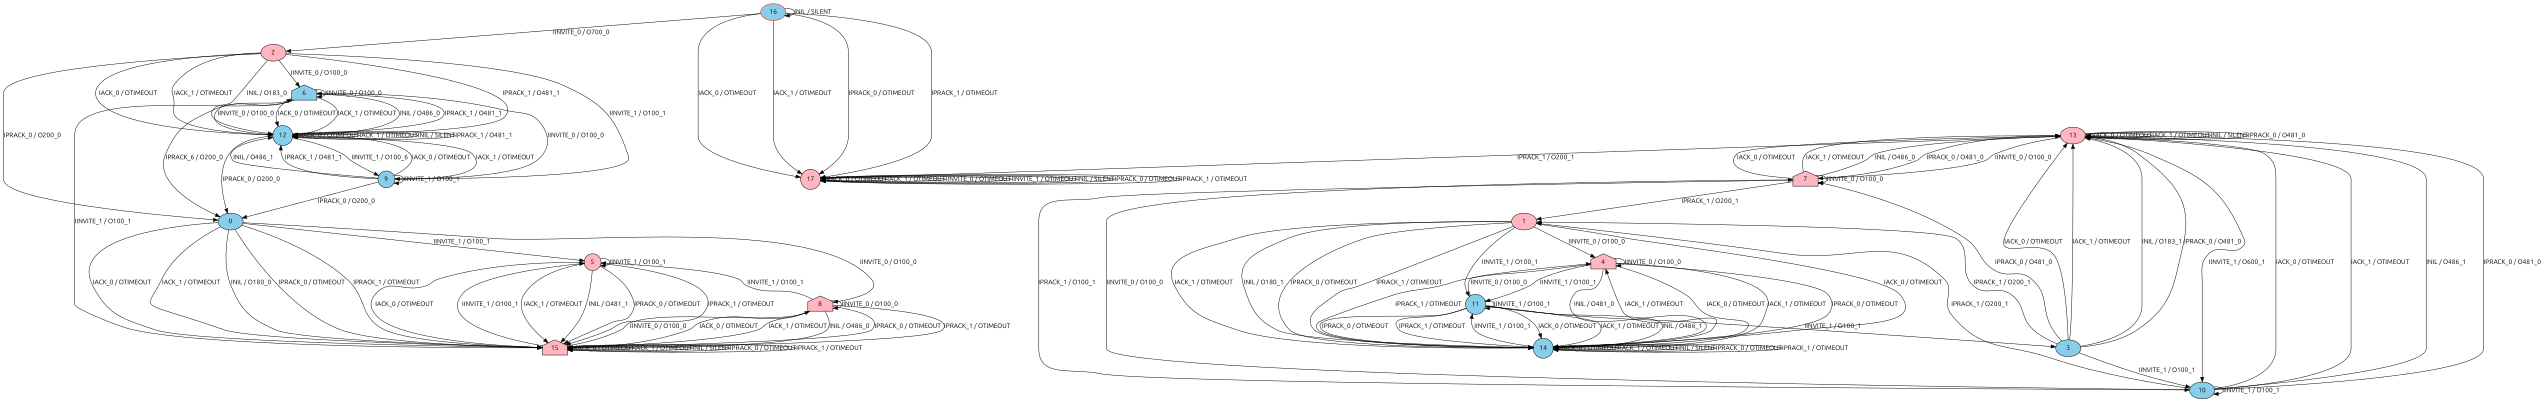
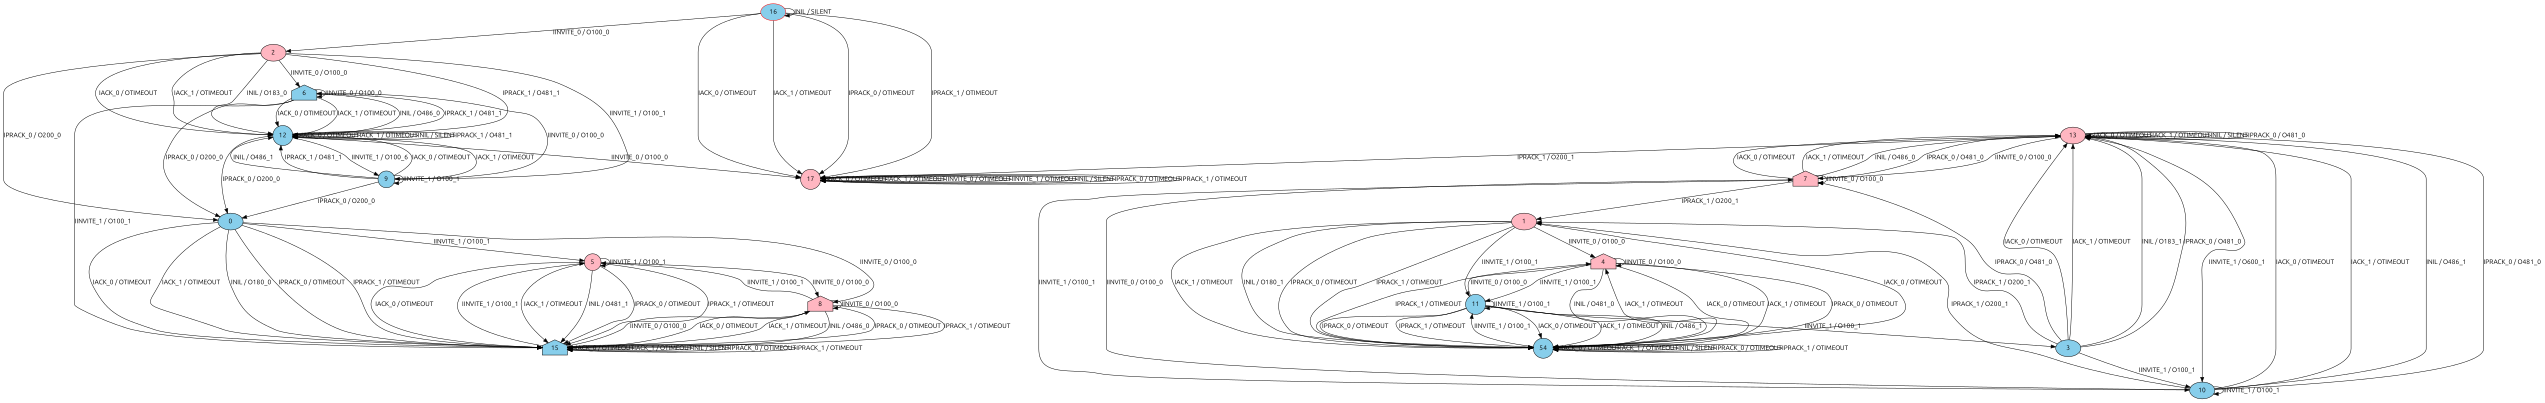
edge "16" -> "2": label "IINVITE_0 / O700_0" -> "IINVITE_0 / O100_0"
edge "12" -> "6": now "12" -> "17"
edge "6" -> "0": label "IPRACK_6 / O200_0" -> "IPRACK_0 / O200_0"
edge "5" -> "8": added, label "IINVITE_0 / O100_0"
edge "7" -> "10": label "IPRACK_1 / O100_1" -> "IINVITE_1 / O100_1"
node "15": fillcolor lightpink -> skyblue
node "14": label "14" -> "54"
